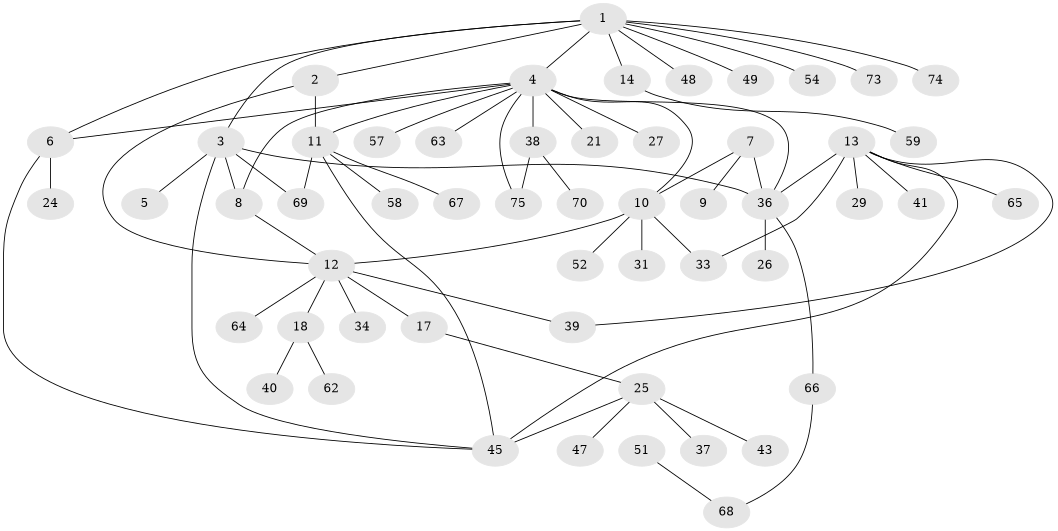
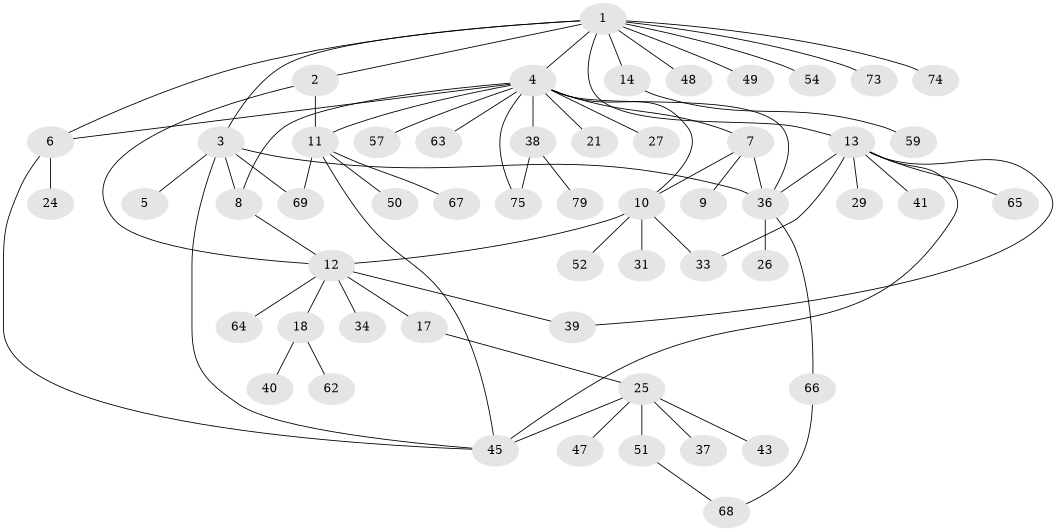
edge "4" -- "7": added
edge "1" -- "13": added
node "58": label "58" -> "50"
node "70": label "70" -> "79"
edge "25" -- "51": added
